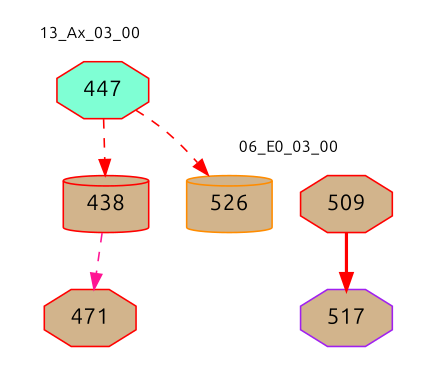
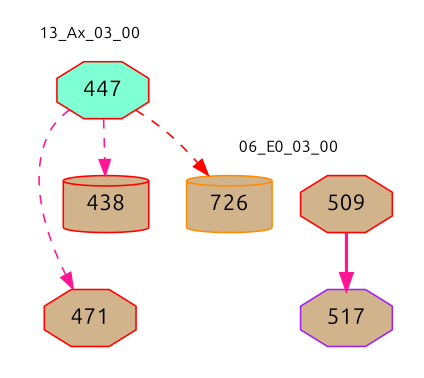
edge "447" -> "438": color red -> deeppink
node "526": label "526" -> "726"
edge "438" -> "471": now "447" -> "471"
edge "509" -> "517": color red -> deeppink
